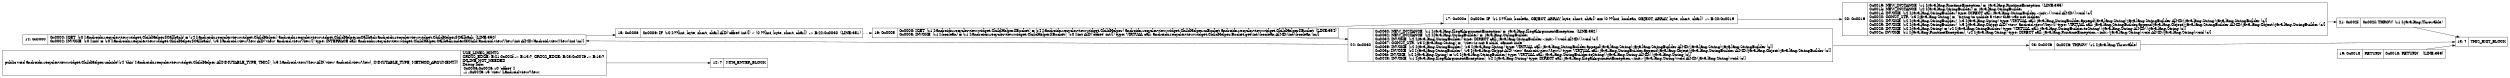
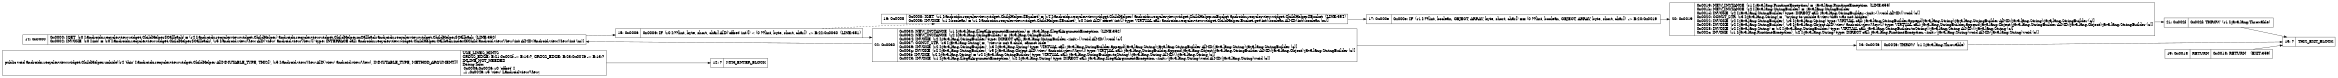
edge "16: 0x0008" -> "22: 0x0030": now "15: 0x0006" -> "22: 0x0030"
node "19: 0x0018": text "0x0018: RETURN    (LINE:359)" -> "0x0018: RETURN    (EXIT:359)"
